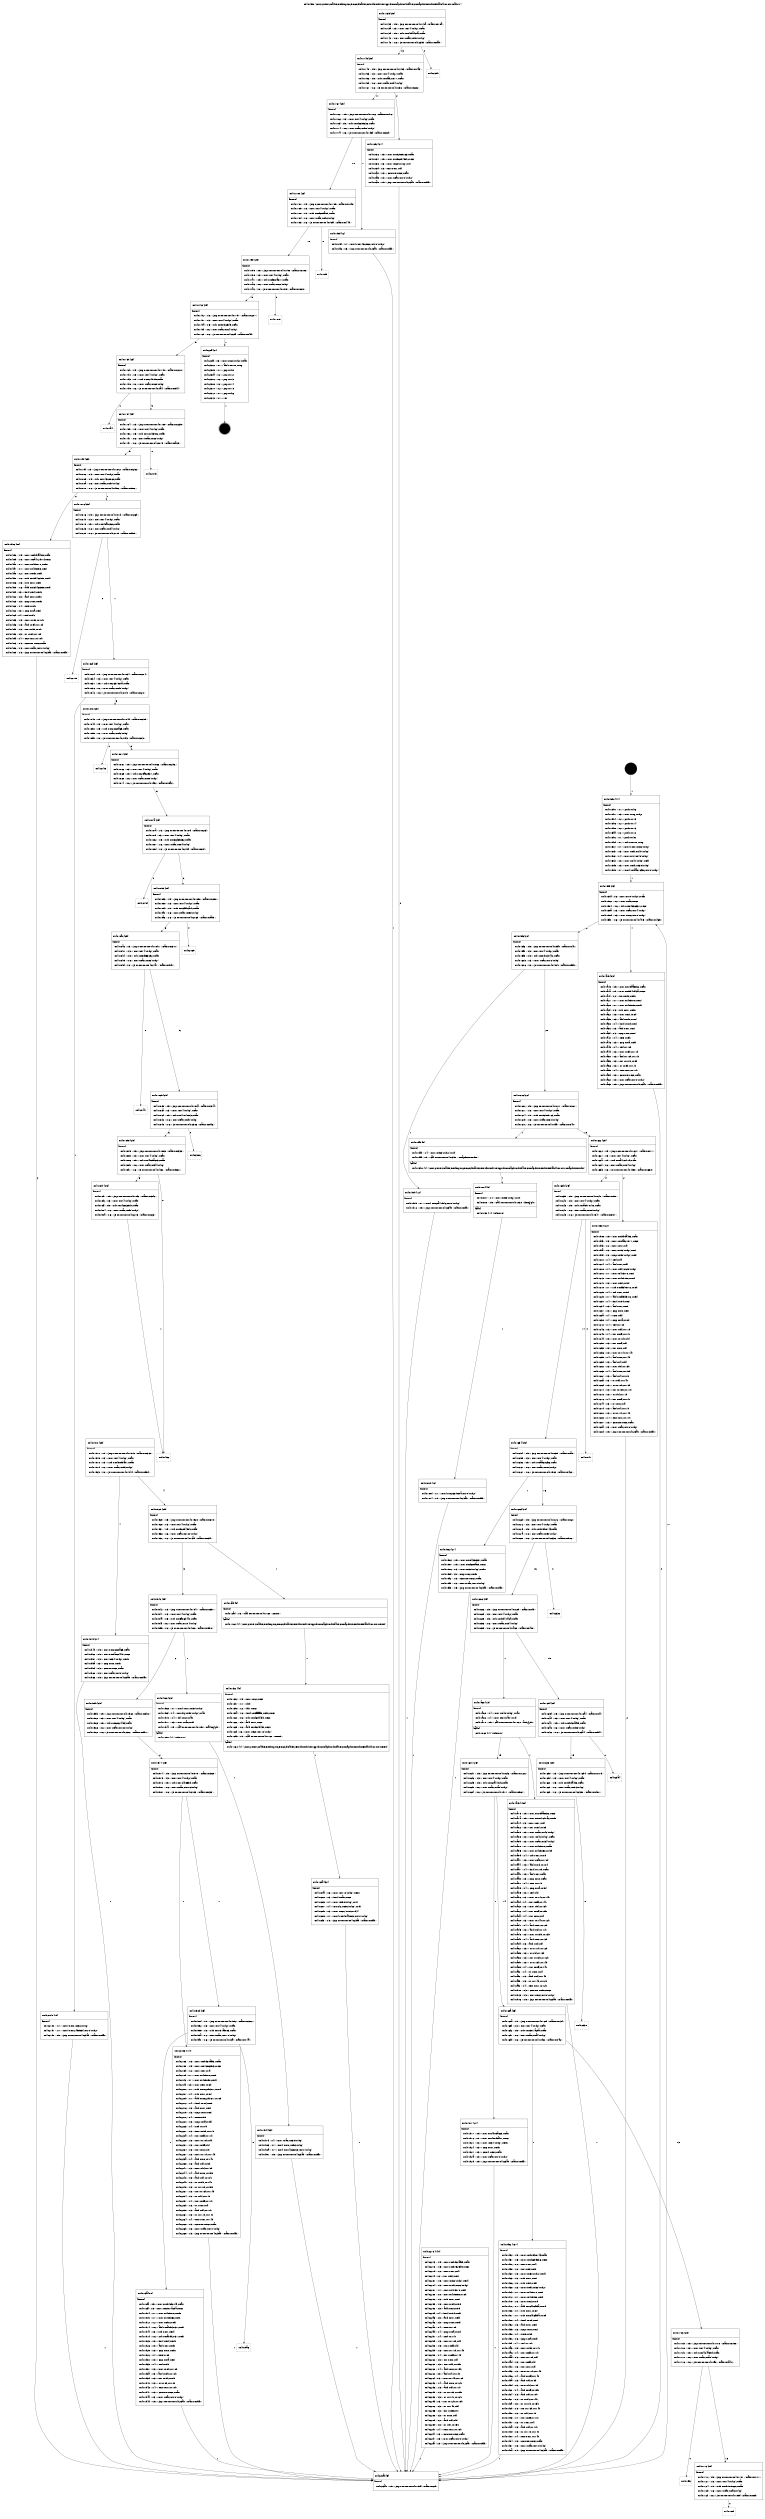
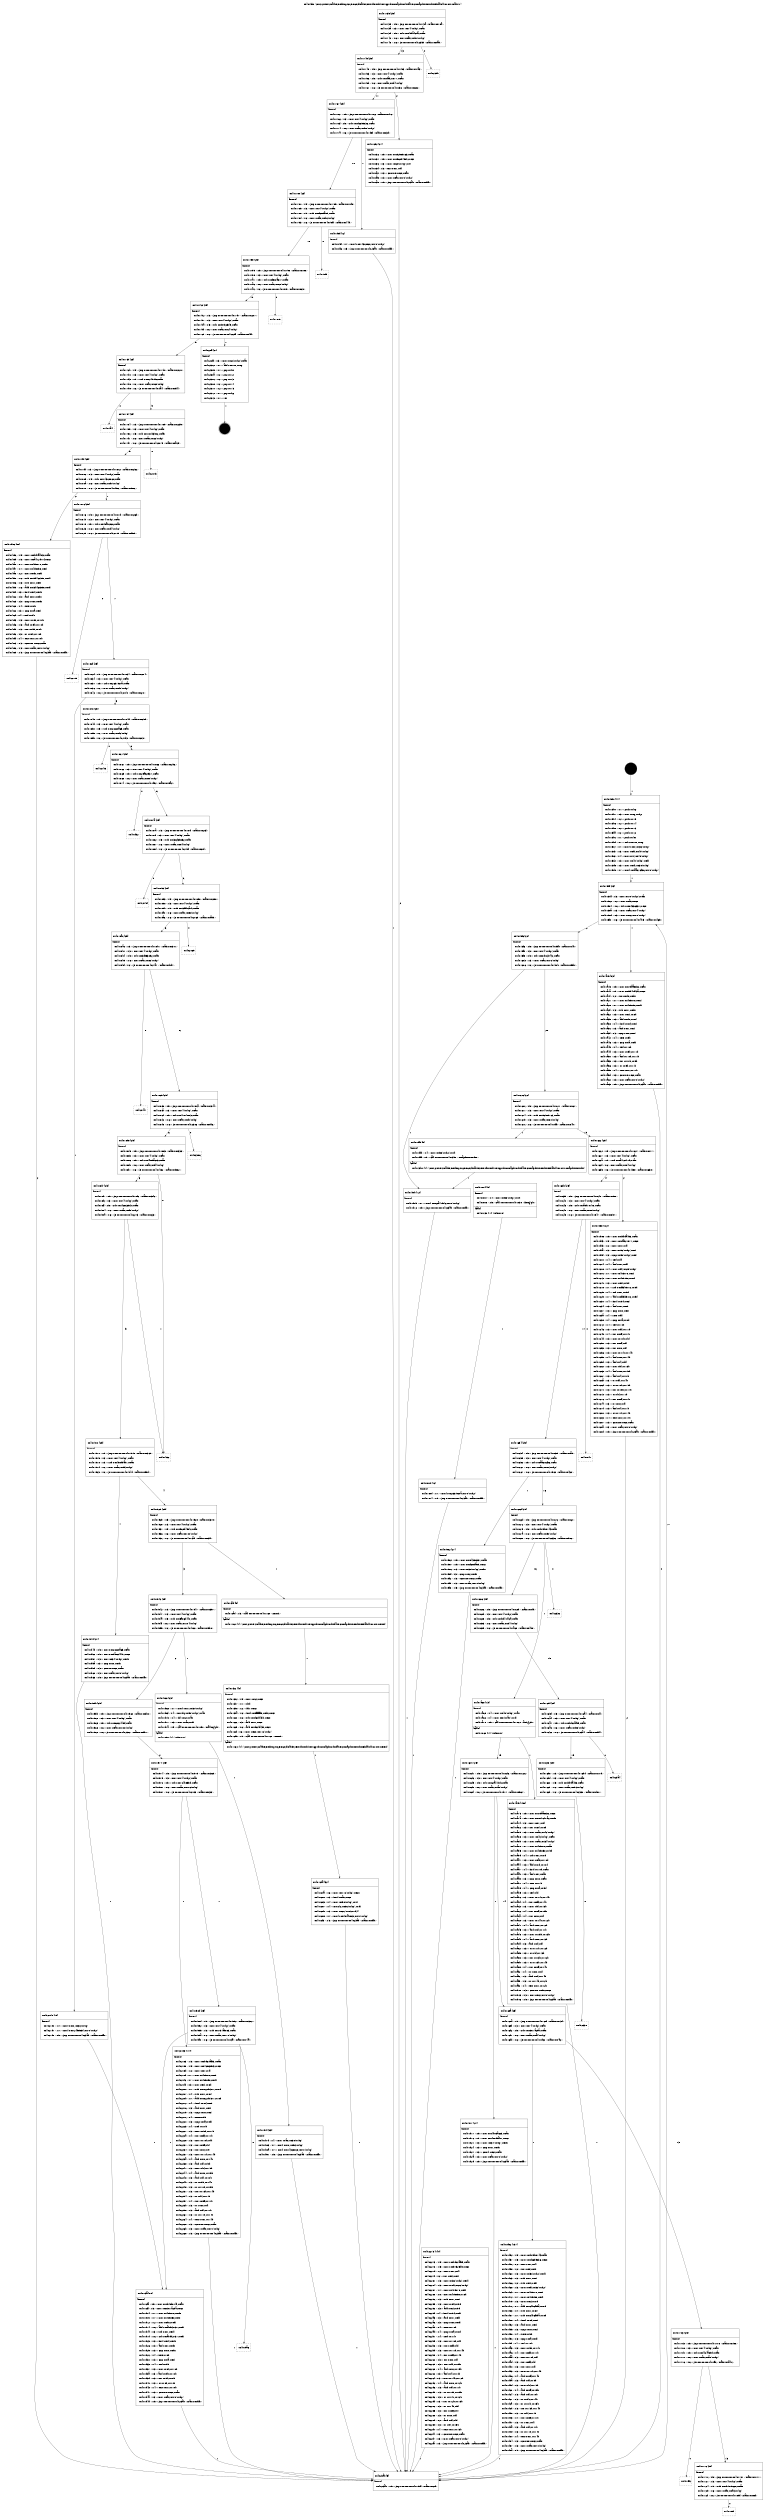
node "0x401f52": added
edge "0x401dfb [9]" -> "0x401e04 [9]": now "0x401dfb [9]" -> "0x401b0b [12]"
edge "0x4018f7 [25]" -> "0x401910 [25]": added, label "5"
edge "0x401686 [25]" -> "0x401a68 [13]": now "0x40166d [25]" -> "0x401a68 [13]"
edge "0x4021d0 [19]" -> "0x4023ab [5]": now "0x4021d0 [19]" -> "0x401cfa [88]"
